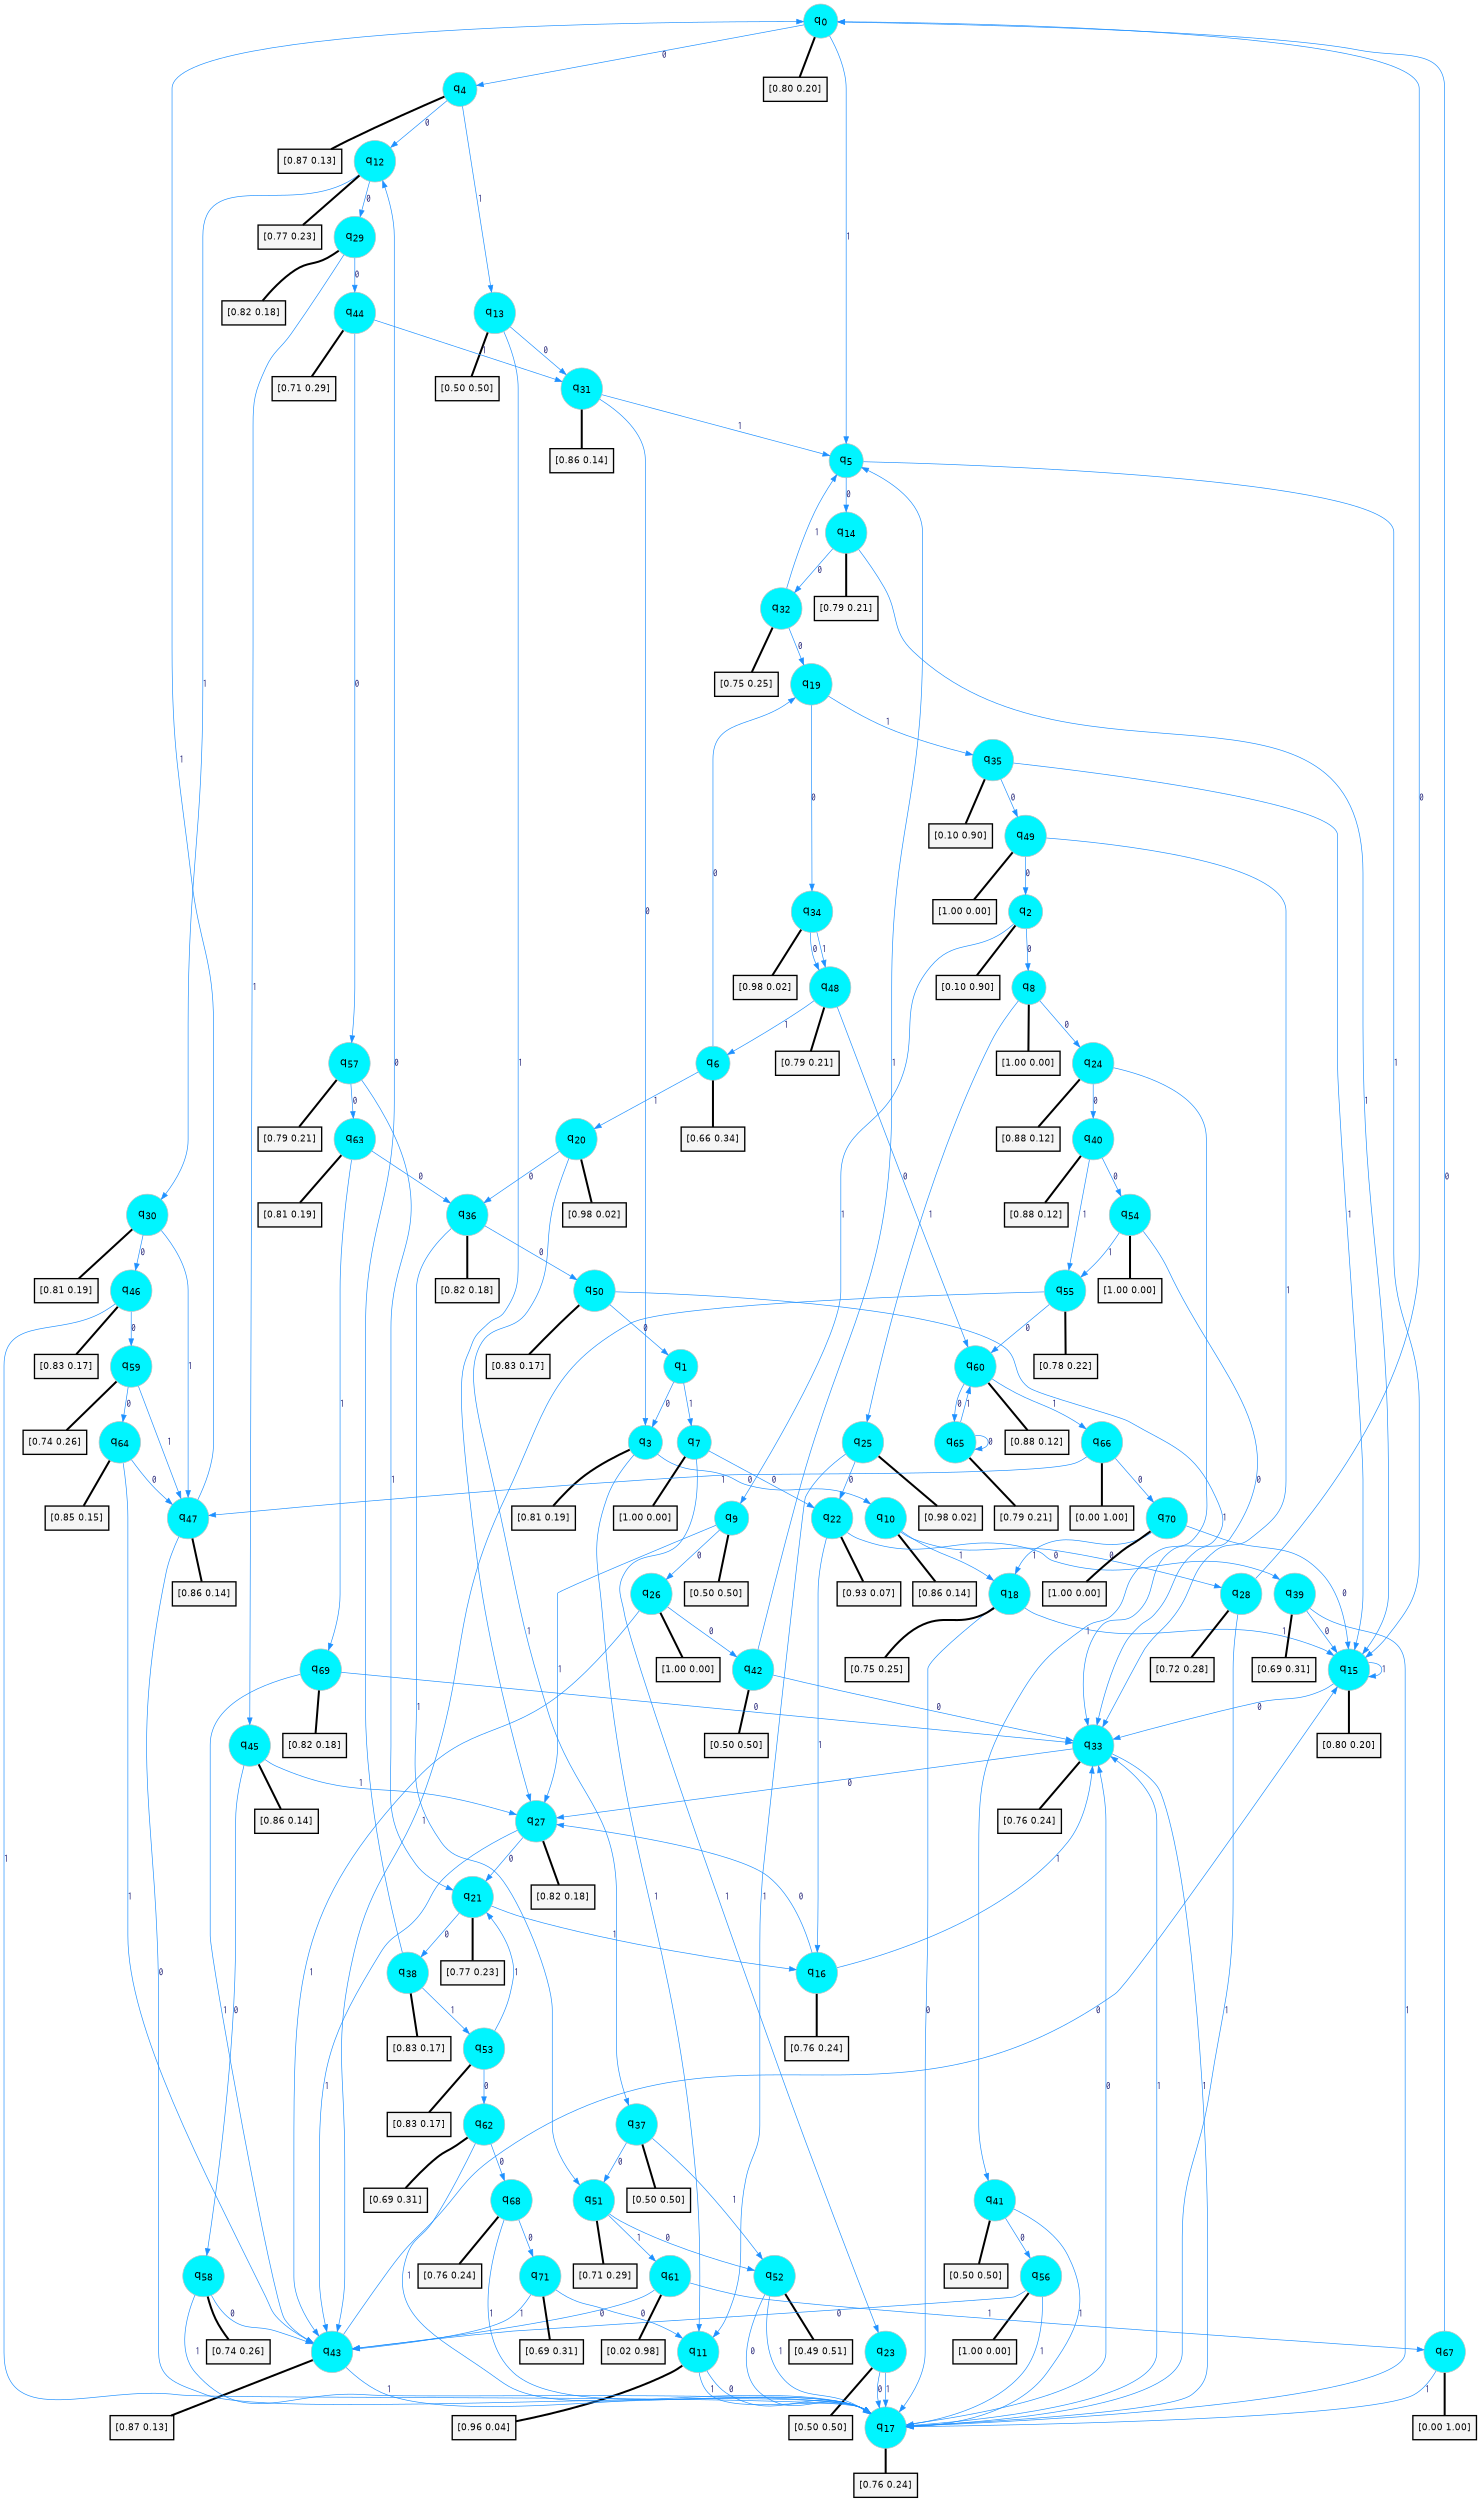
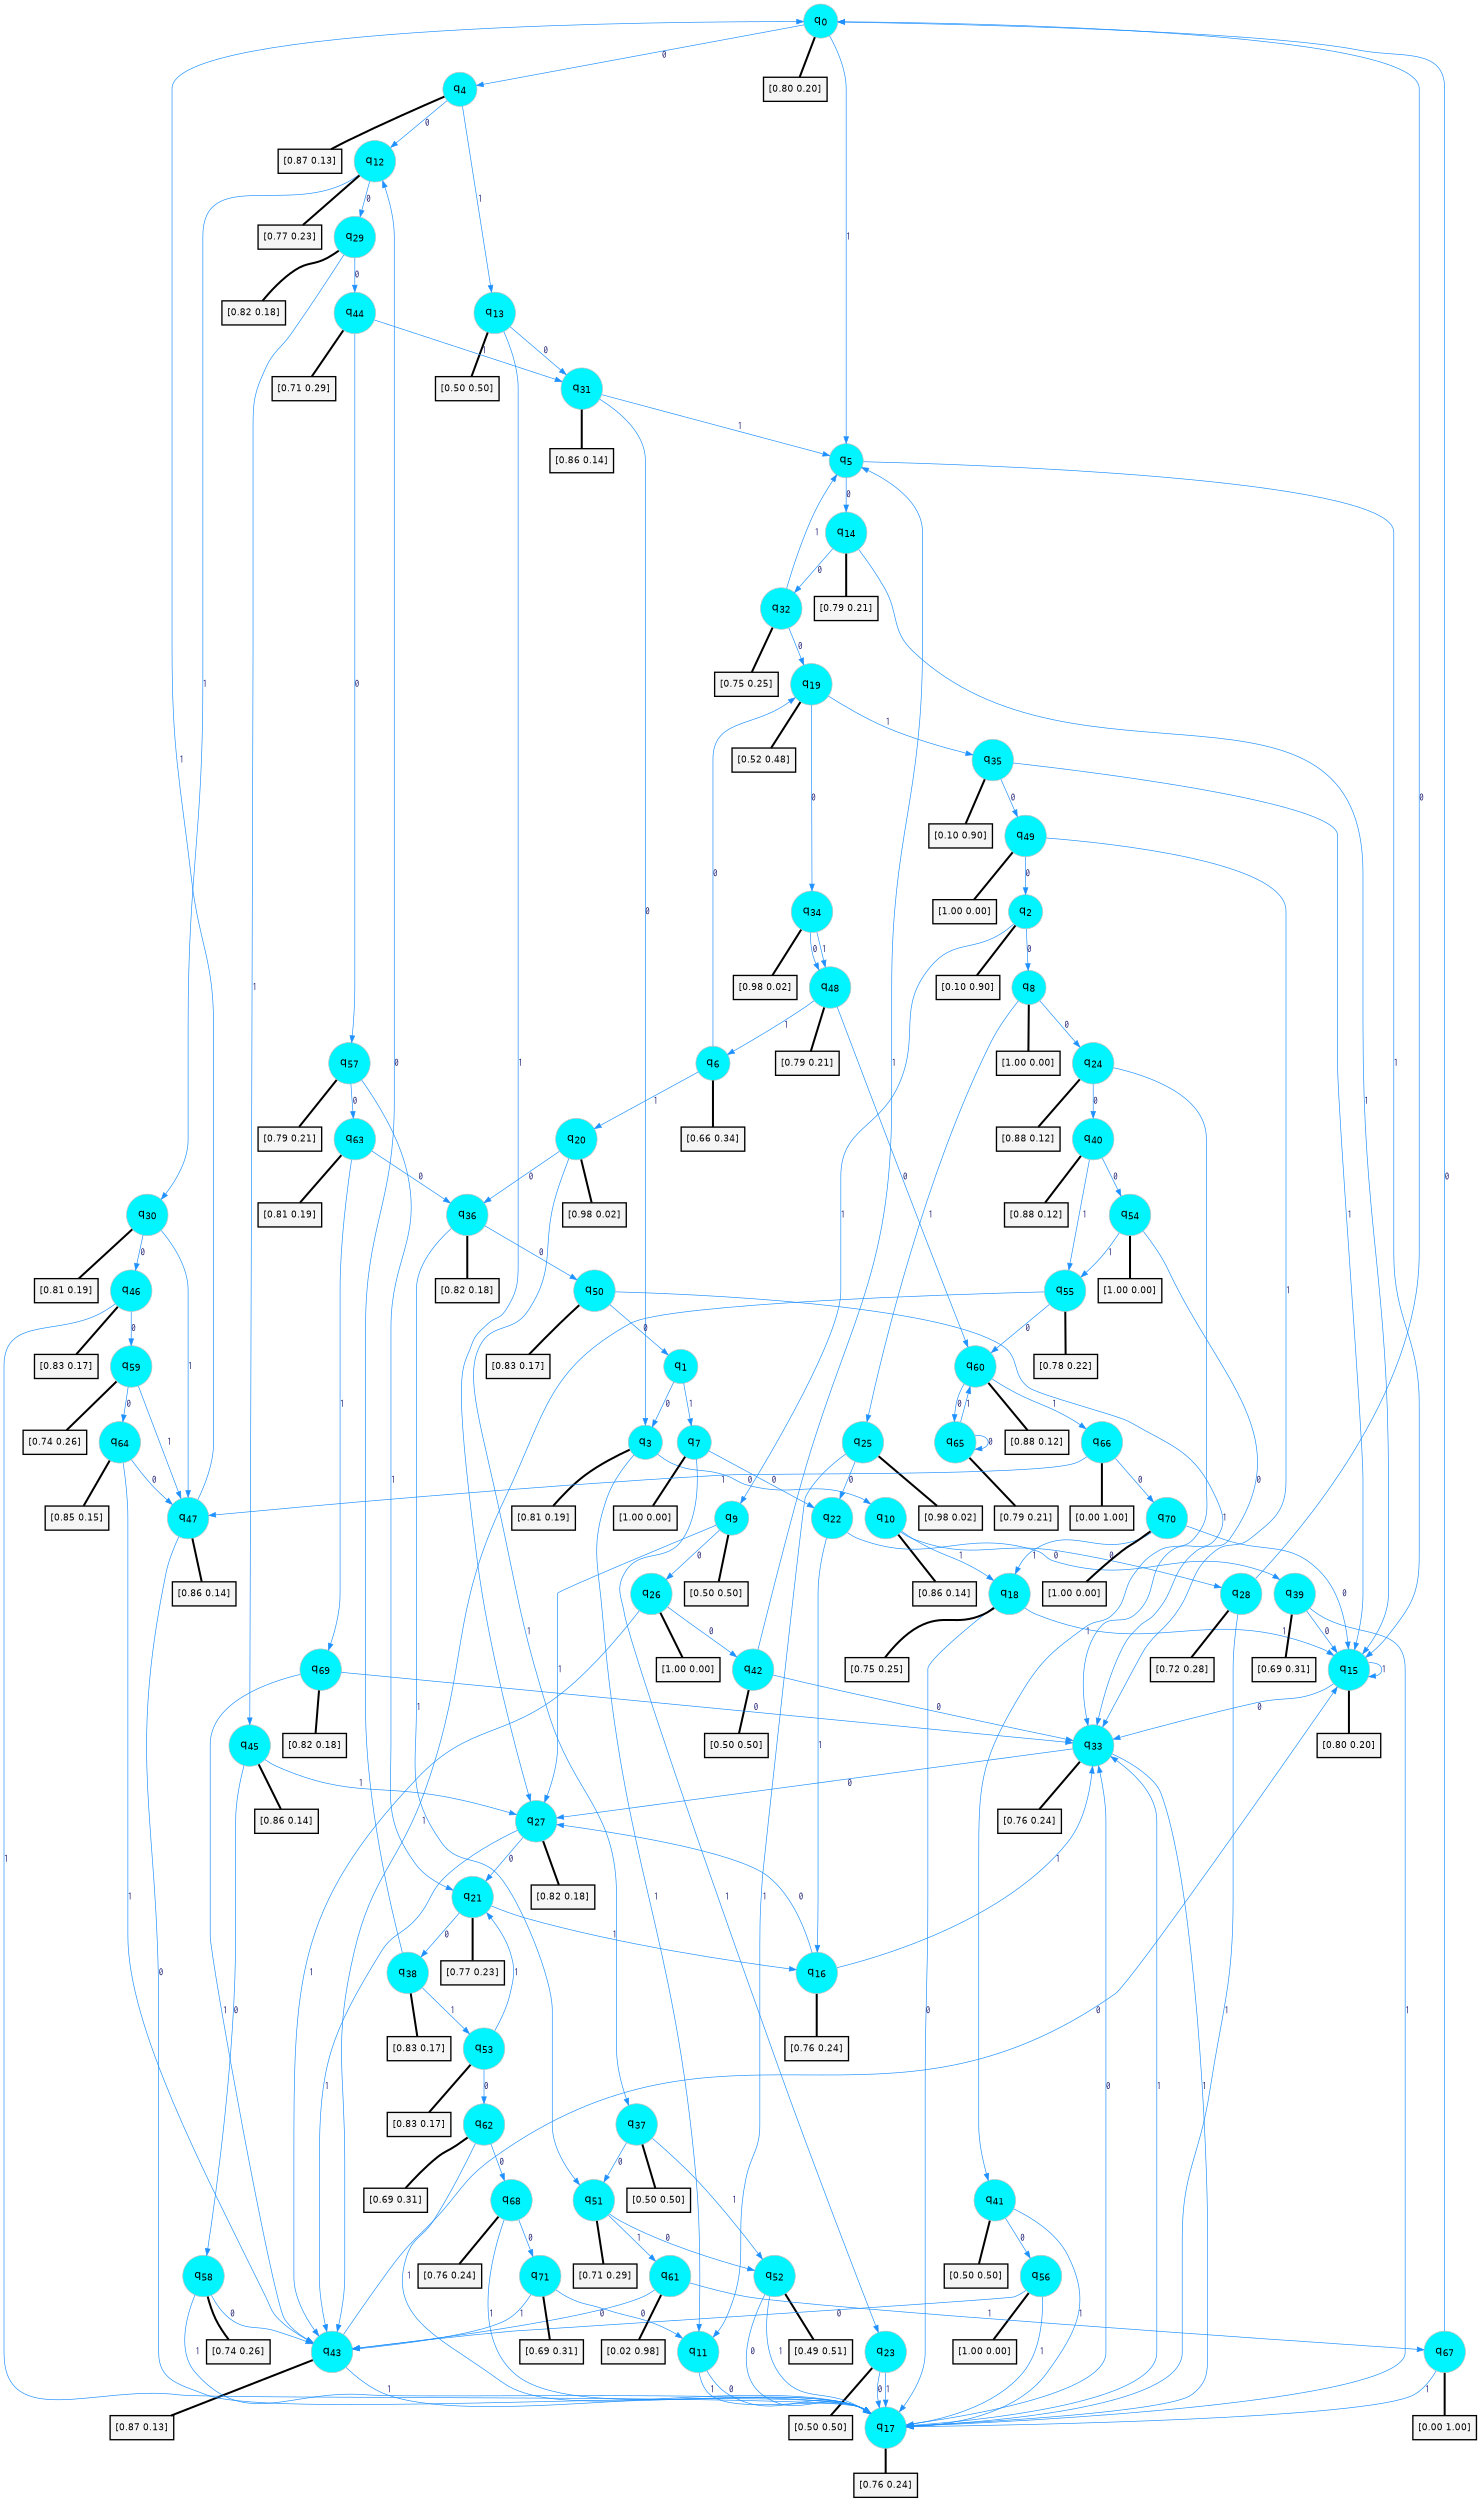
node "[0.52 0.48]": added
node "[0.93 0.07]": removed
node "[0.96 0.04]": removed
